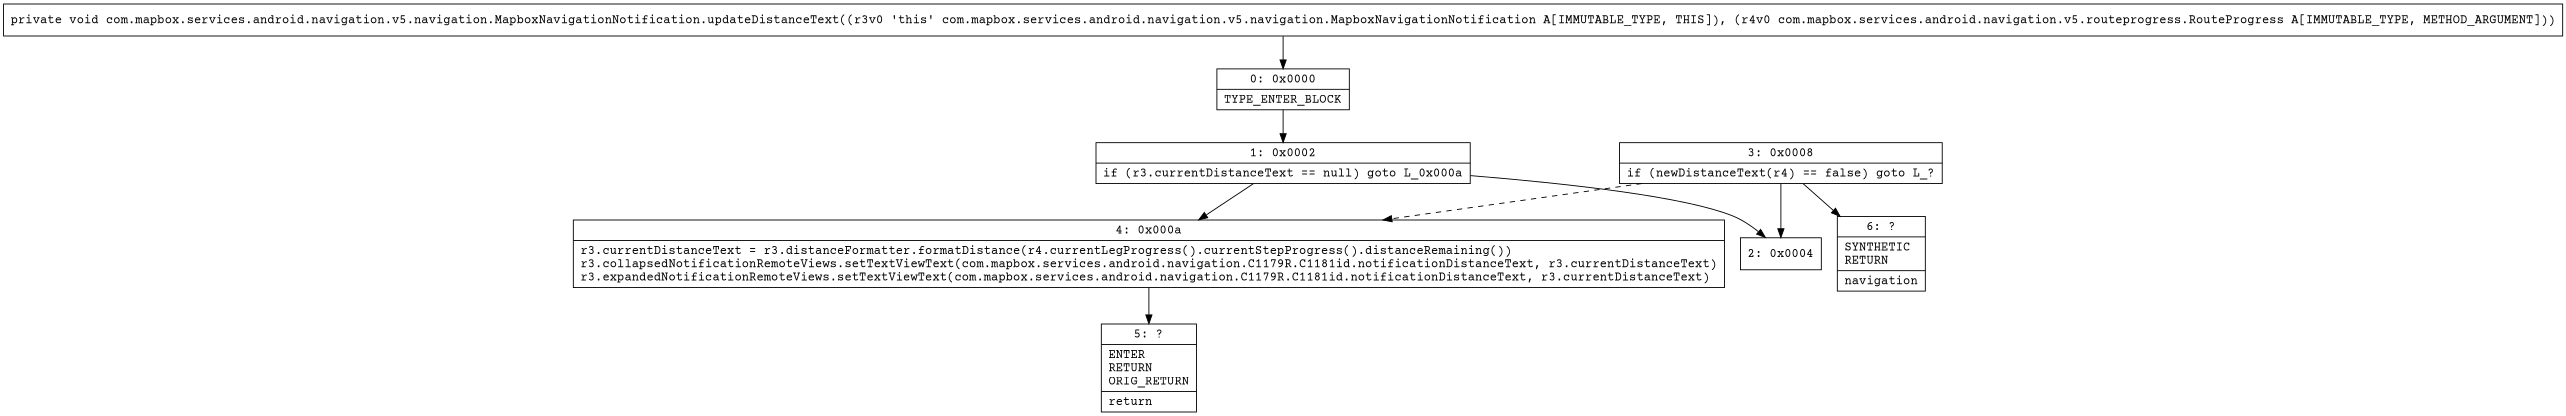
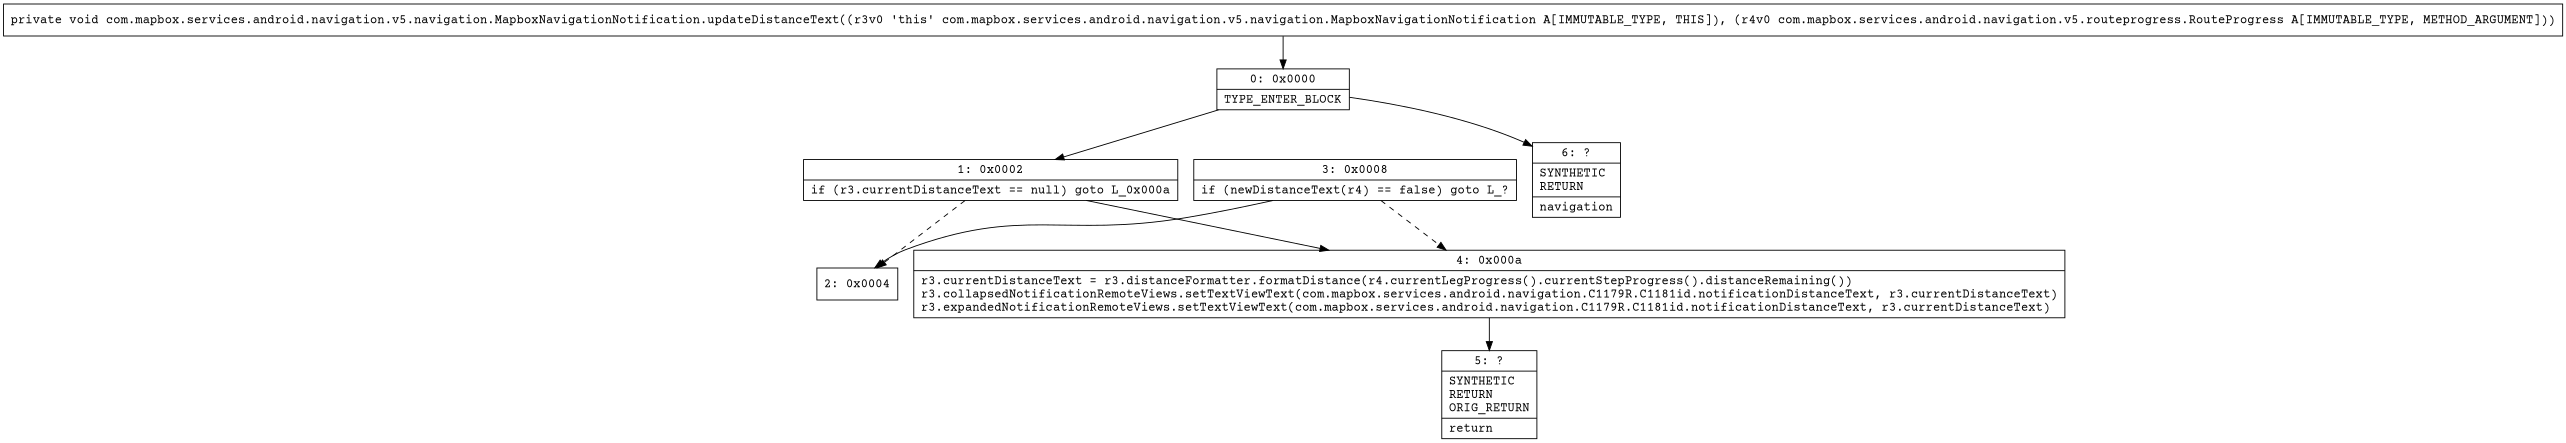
edge "1: 0x0002" -> "2: 0x0004": style solid -> dashed
edge "3: 0x0008" -> "6: ?": now "0: 0x0000" -> "6: ?"
node "5: ?": text "ENTER" -> "SYNTHETIC"
